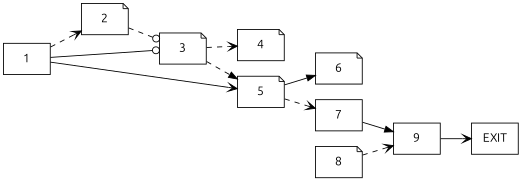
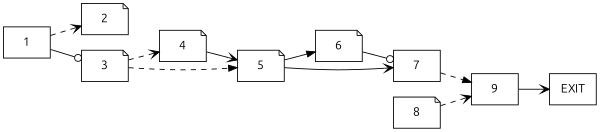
edge "2" -> "3": removed
edge "6" -> "7": added
edge "1" -> "5": now "4" -> "5"
edge "5" -> "7": style dashed -> solid
edge "7" -> "9": style solid -> dashed
